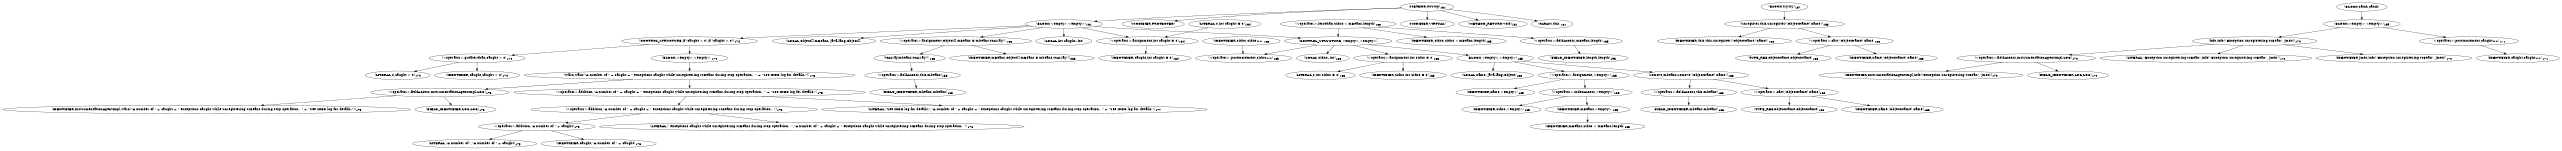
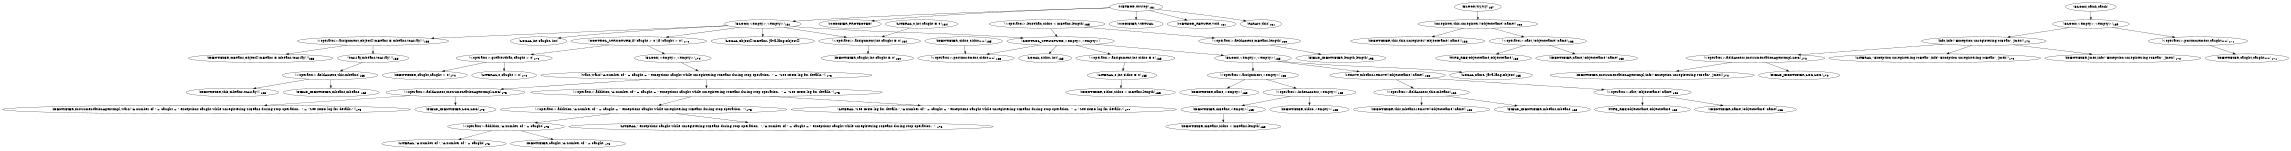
edge "(<operator>.lessThan,$idx0 < mBeans.length)" -> "(IDENTIFIER,$idx0,$idx0 < mBeans.length)": now "(LITERAL,0,int $idx0 = 0)" -> "(IDENTIFIER,$idx0,$idx0 < mBeans.length)"
node "(IDENTIFIER,$idx0,int $idx0 = 0)": removed
node "(IDENTIFIER,this,mbeans.toArray())": added
node "(IDENTIFIER,this,mbeans.remove((ObjectName) name))": added
